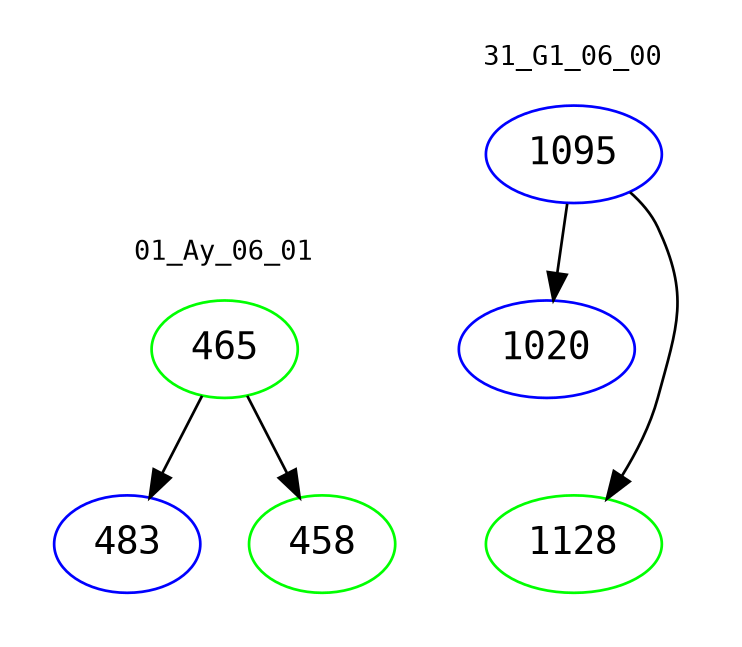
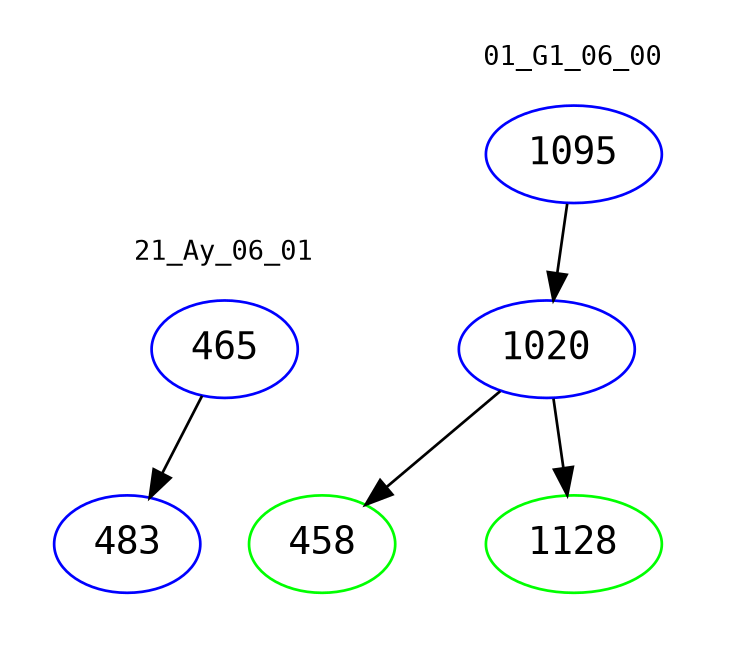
cluster "31_G1_06_00": label "31_G1_06_00" -> "01_G1_06_00"
cluster "01_Ay_06_01": label "01_Ay_06_01" -> "21_Ay_06_01"
edge "1095" -> "1128": now "1020" -> "1128"
node "465": color green -> blue
edge "465" -> "458": now "1020" -> "458"
